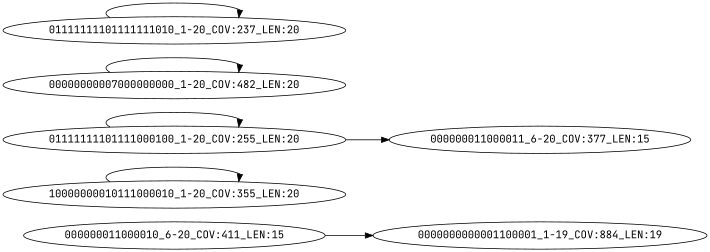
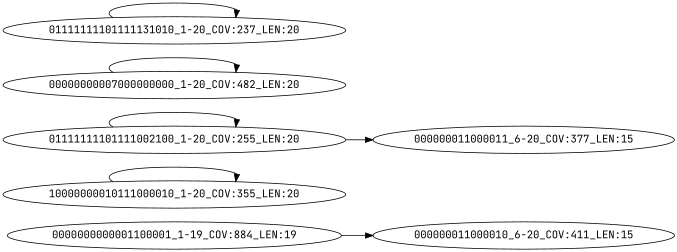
node "01111111101111111010_1-20_COV:237_LEN:20": label "01111111101111111010_1-20_COV:237_LEN:20" -> "01111111101111131010_1-20_COV:237_LEN:20"
node "01111111101111000100_1-20_COV:255_LEN:20": label "01111111101111000100_1-20_COV:255_LEN:20" -> "01111111101111002100_1-20_COV:255_LEN:20"
edge "000000011000010_6-20_COV:411_LEN:15" -> "0000000000001100001_1-19_COV:884_LEN:19": reversed
